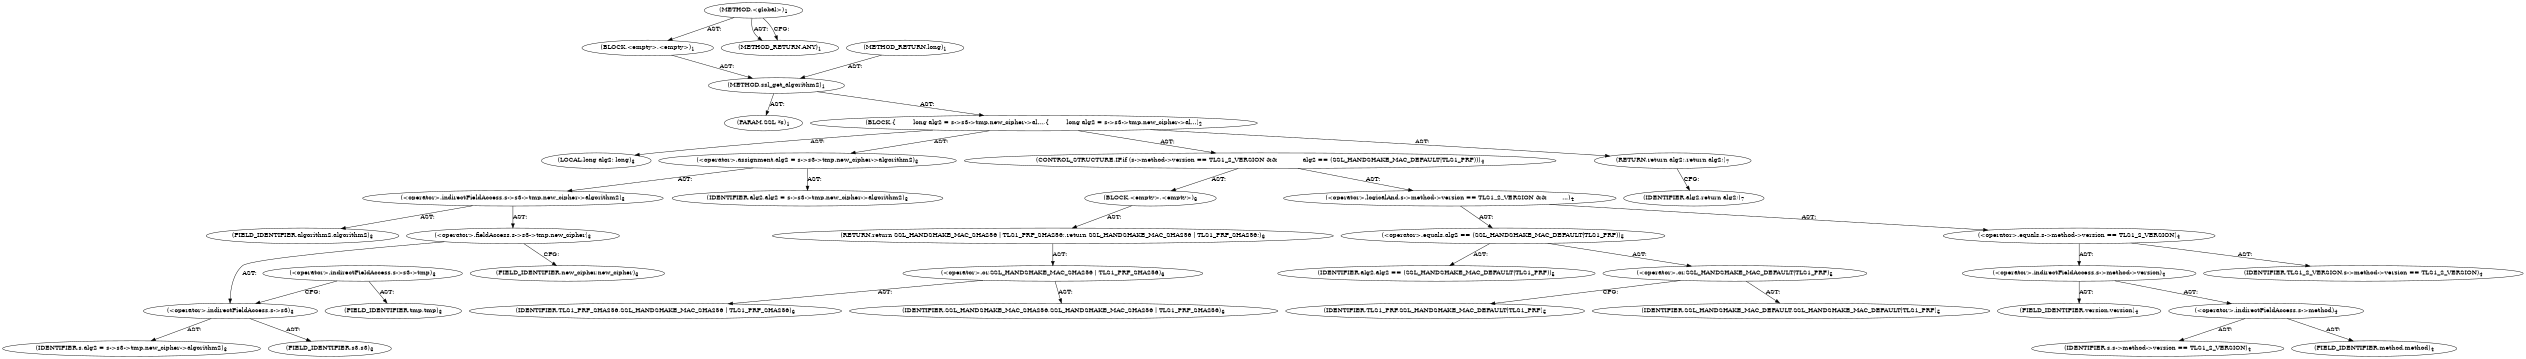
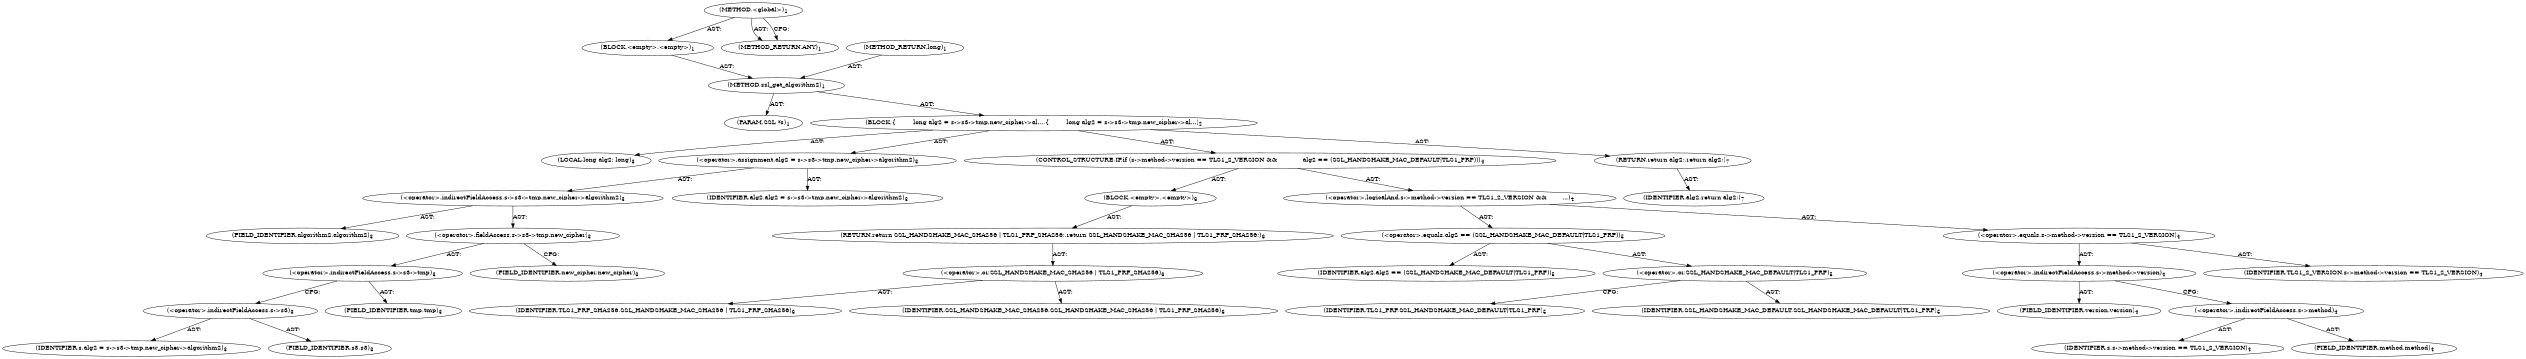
edge "(RETURN,return alg2;,return alg2;)" -> "(IDENTIFIER,alg2,return alg2;)": label "CFG: " -> "AST: "
edge "(<operator>.fieldAccess,s->s3->tmp.new_cipher)" -> "(<operator>.indirectFieldAccess,s->s3)": now "(<operator>.fieldAccess,s->s3->tmp.new_cipher)" -> "(<operator>.indirectFieldAccess,s->s3->tmp)"
edge "(<operator>.indirectFieldAccess,s->method->version)" -> "(<operator>.indirectFieldAccess,s->method)": label "AST: " -> "CFG: "
